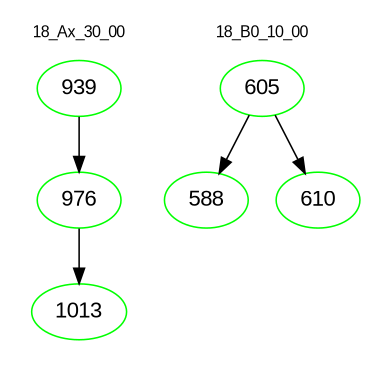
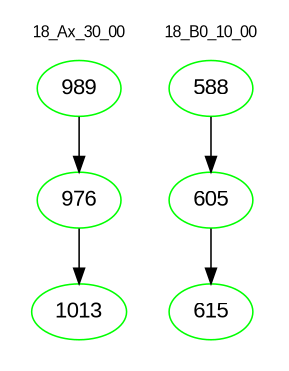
node "939": label "939" -> "989"
edge "605" -> "588": reversed
node "610": label "610" -> "615"
